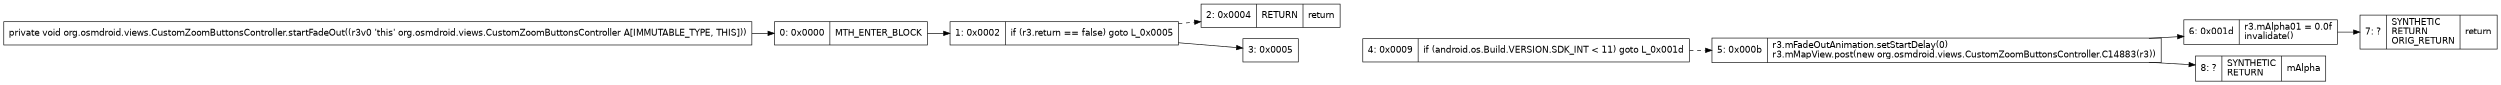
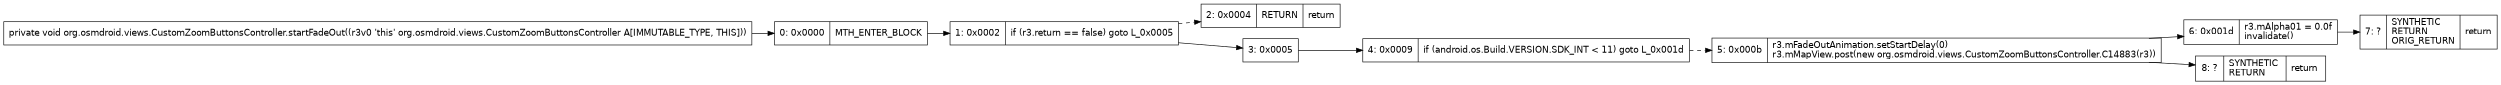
edge "3: 0x0005" -> "4: 0x0009": added
node "8: ?": text "mAlpha" -> "return"
